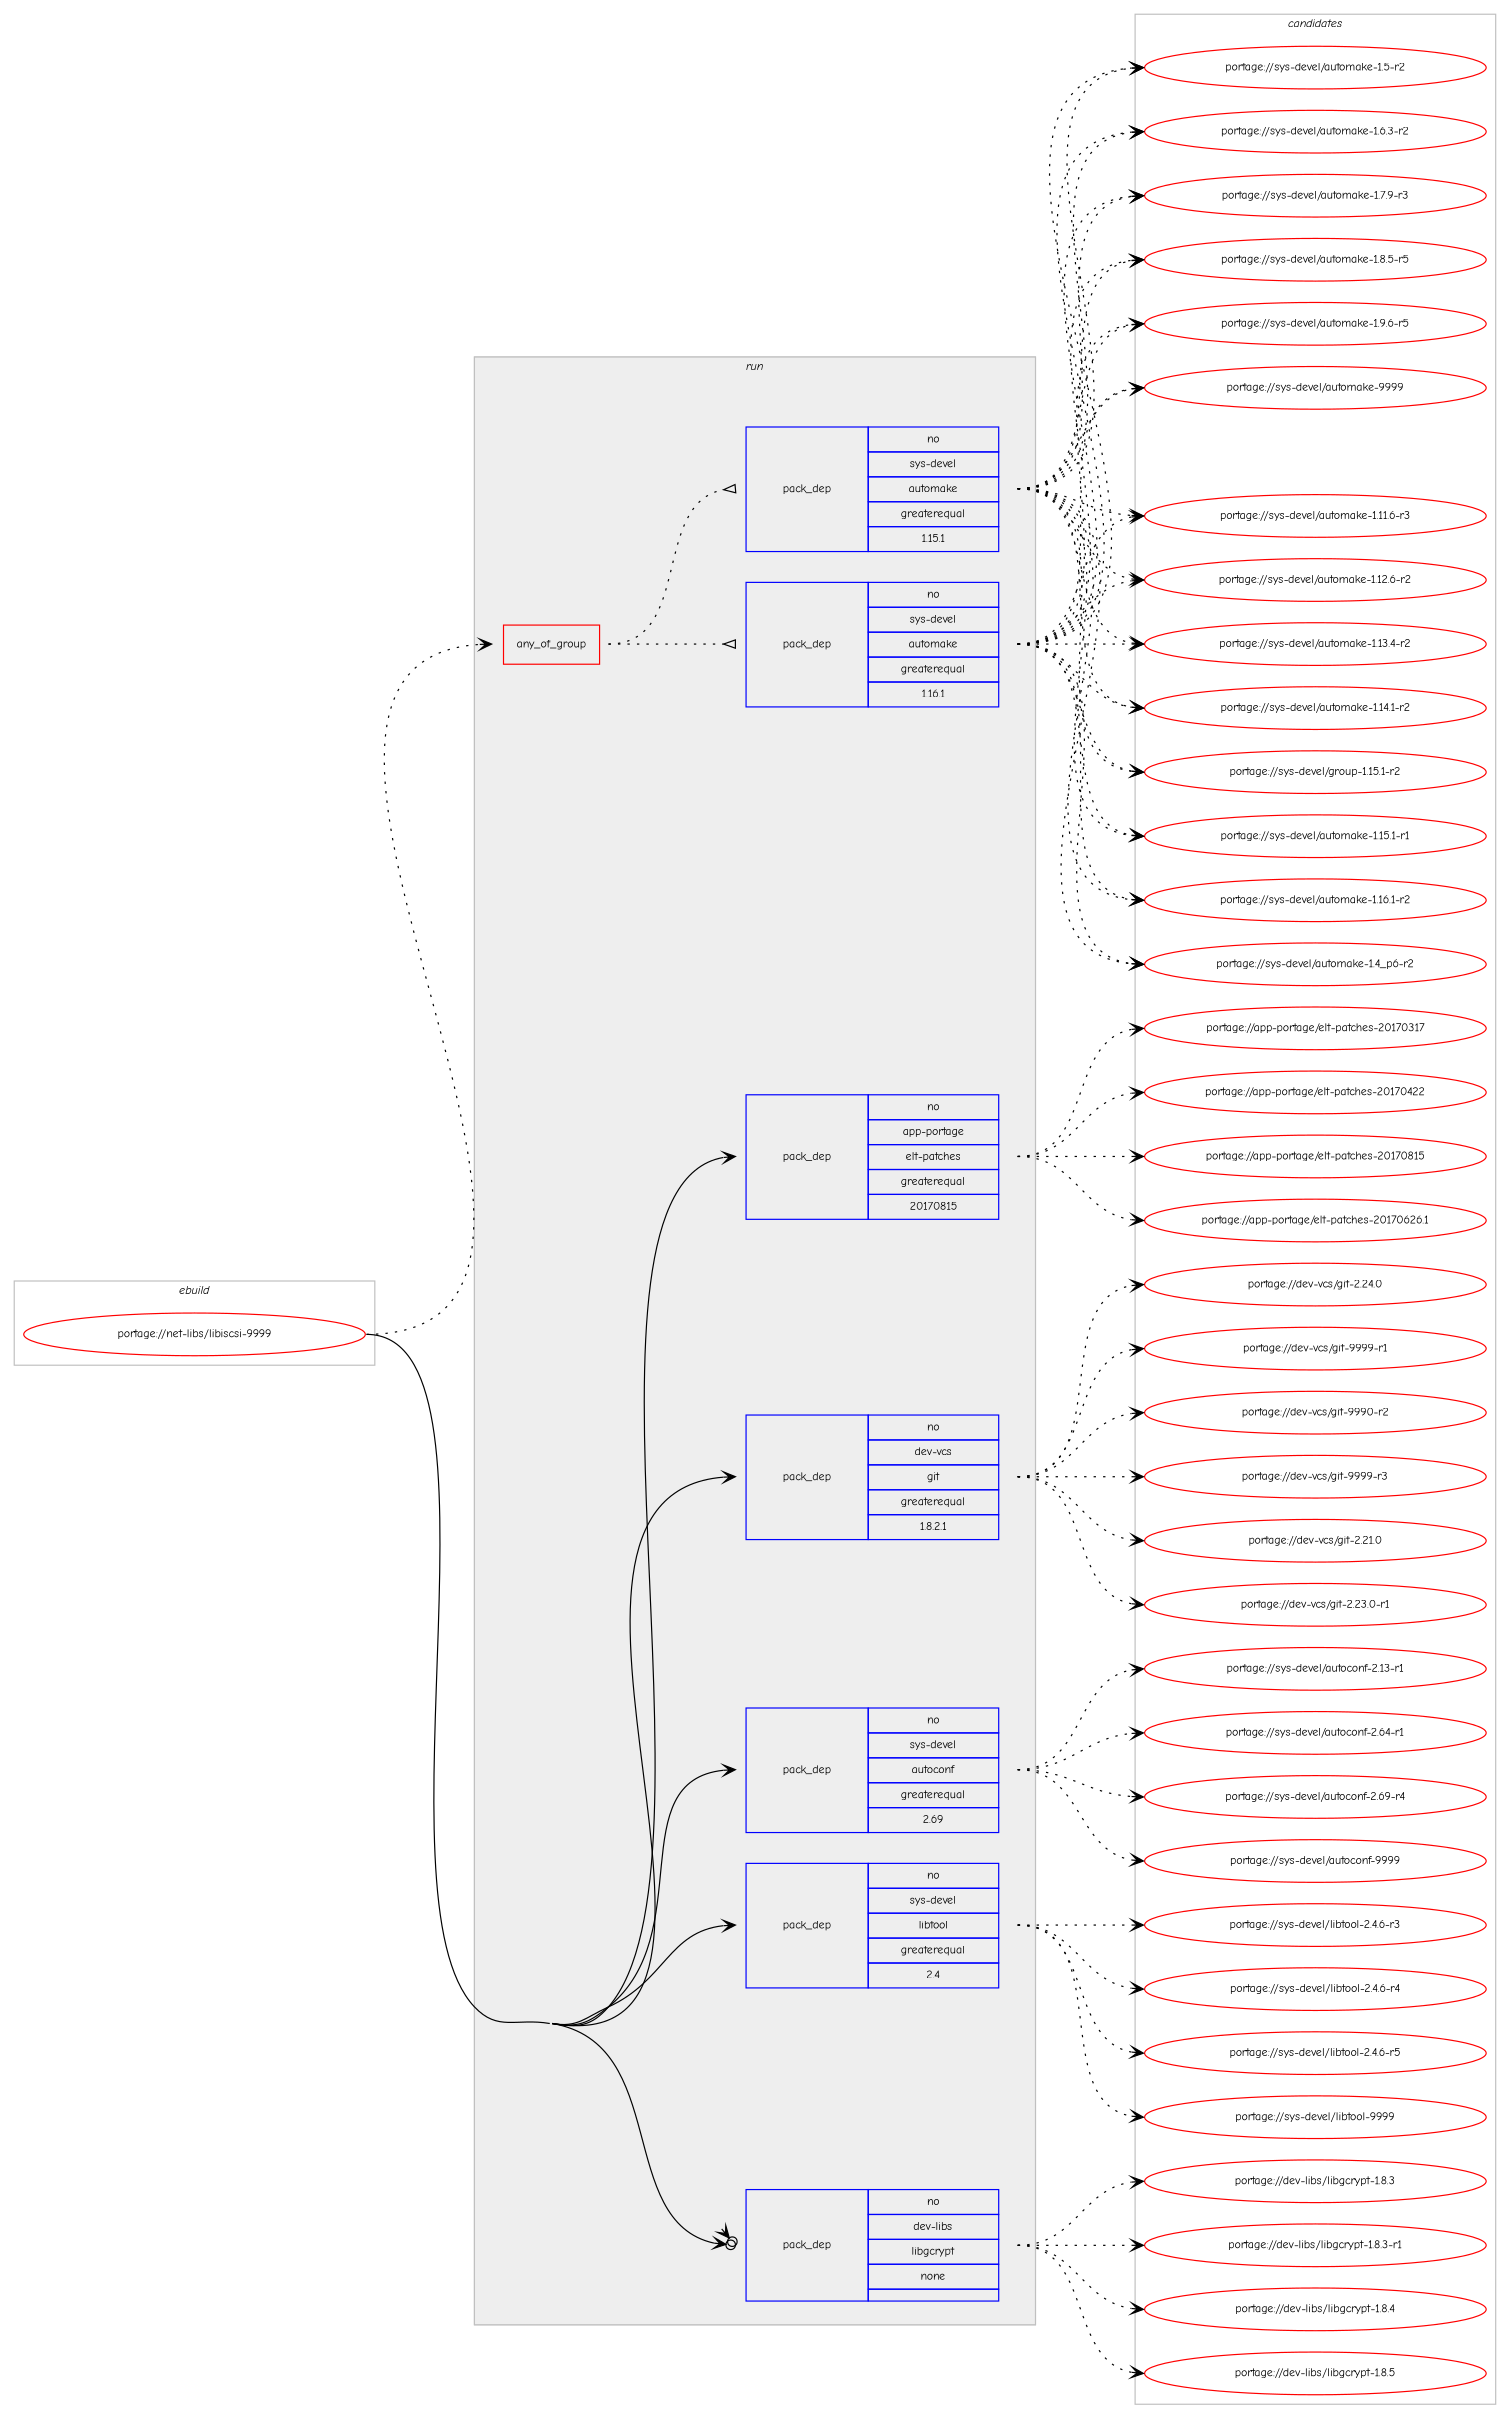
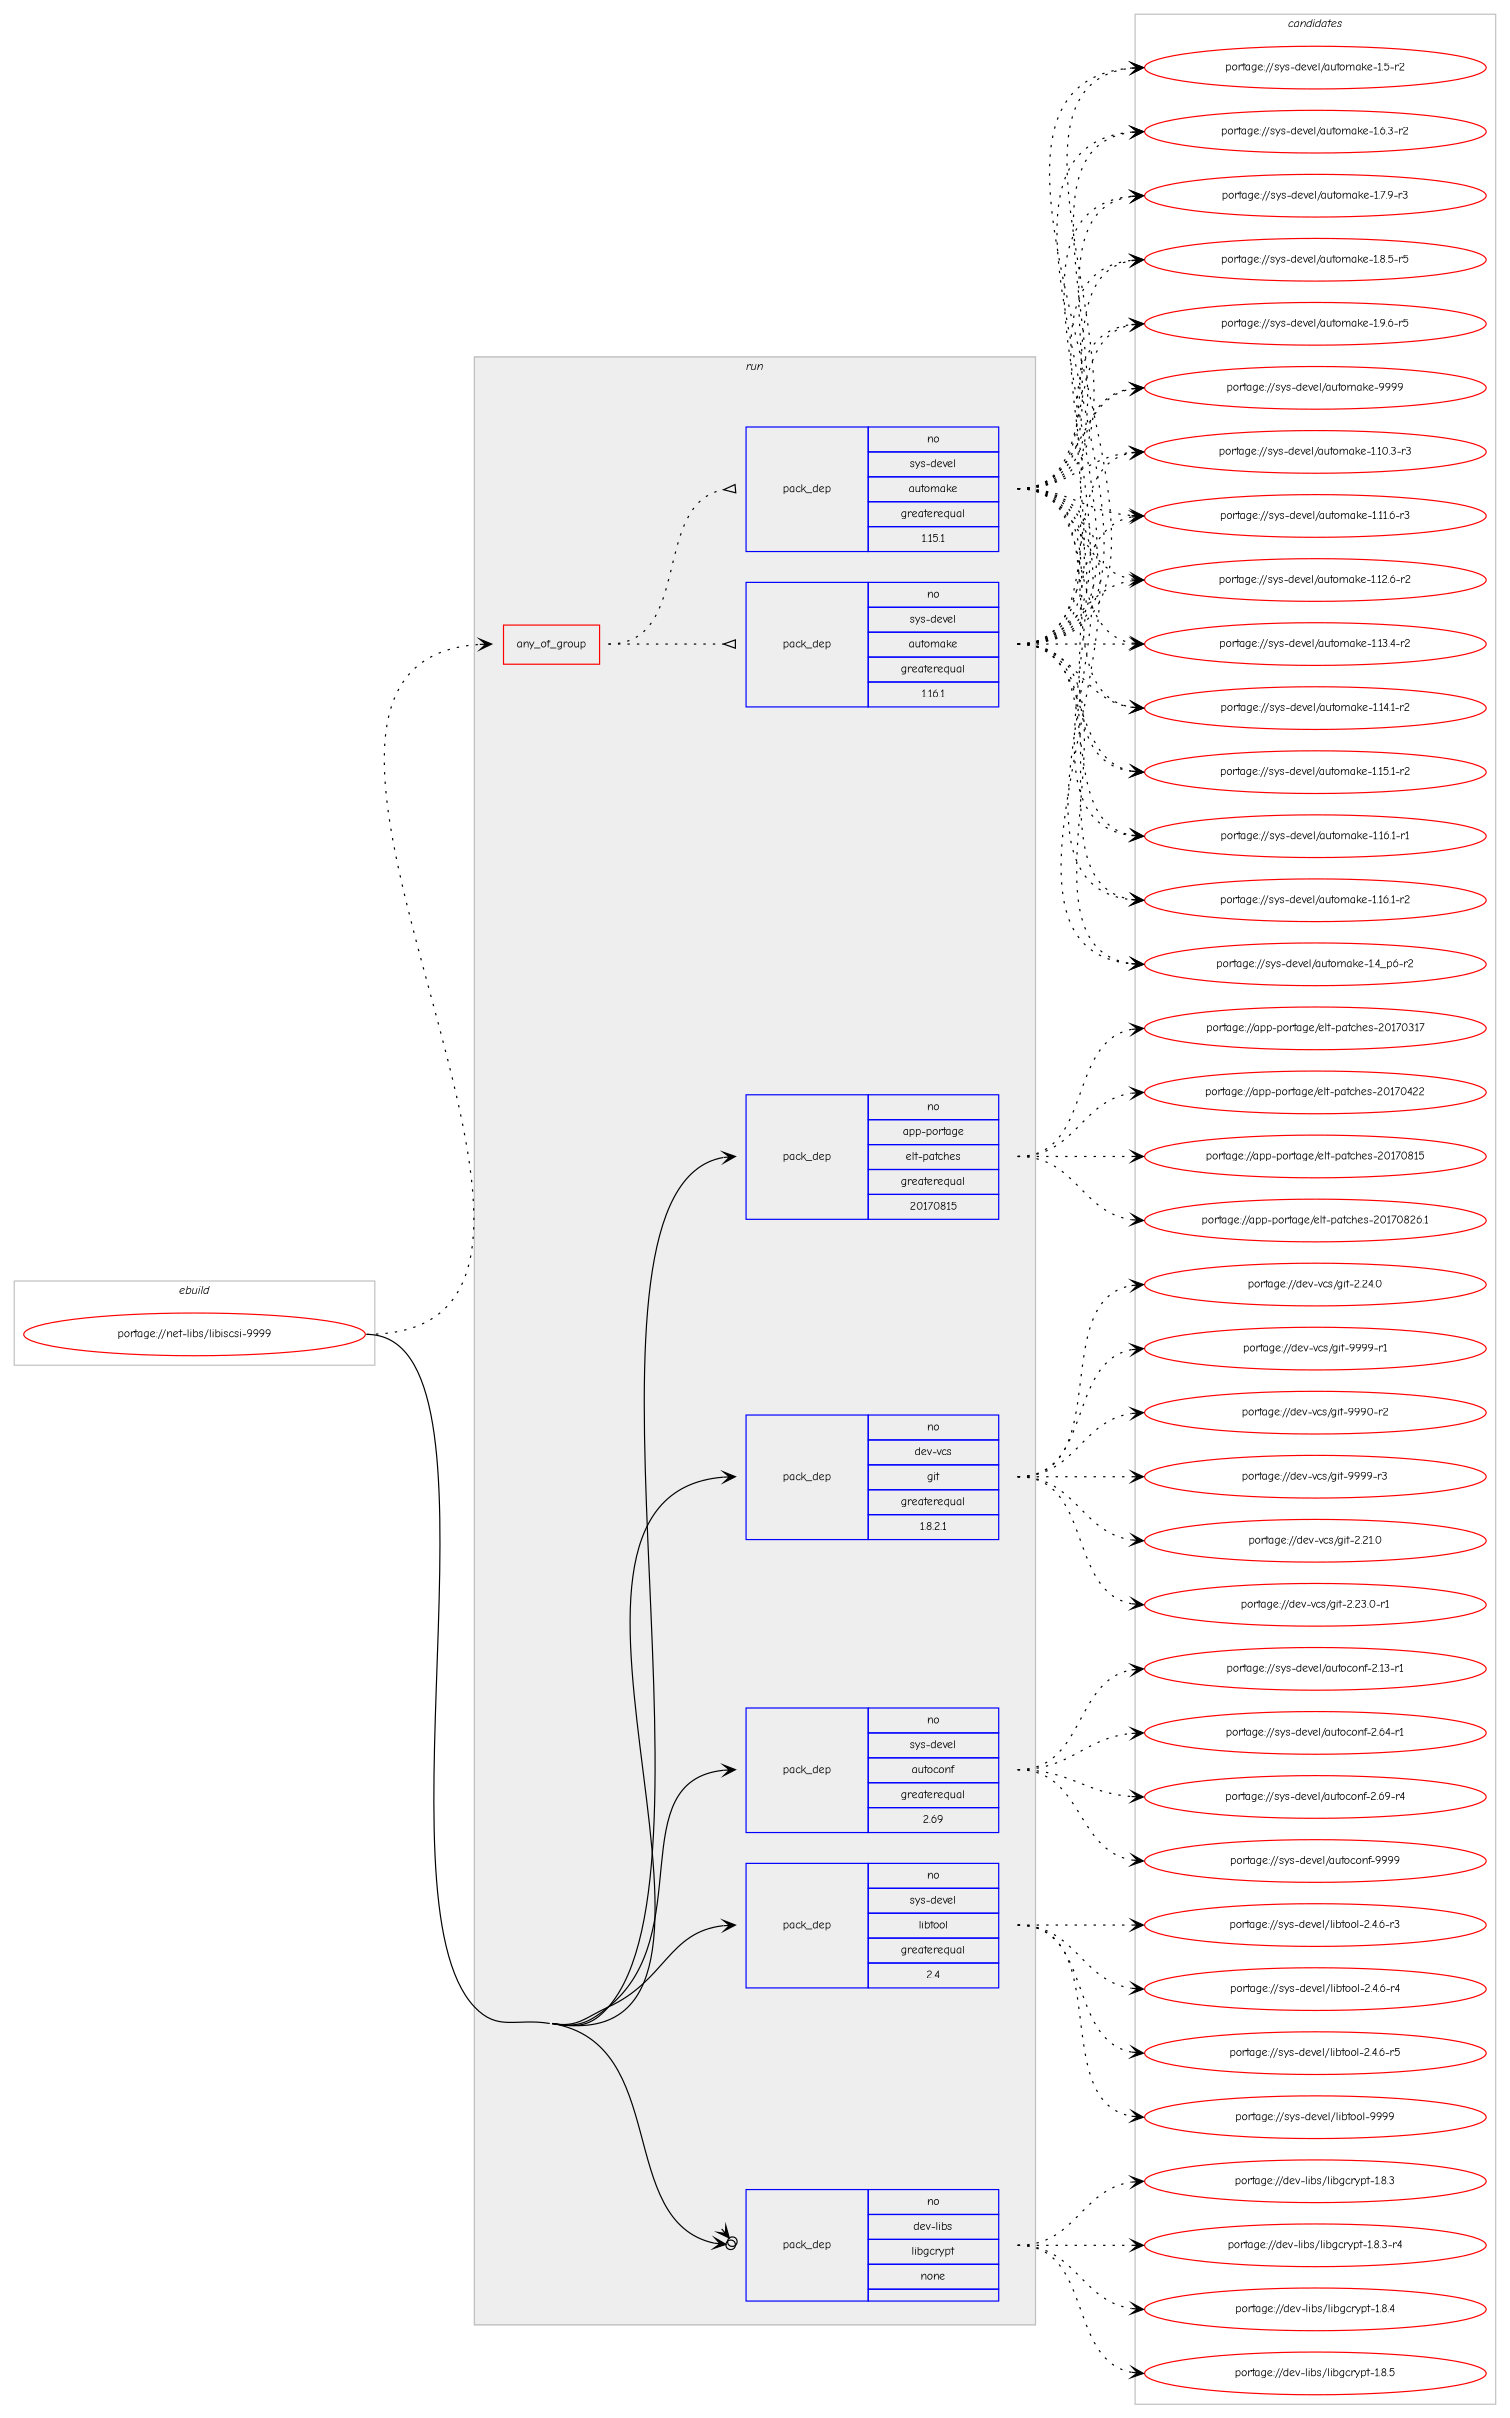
node "portage://sys-devel/automake-1.10.3-r3": added
node "portage://sys-devel/group-1.15.1-r2": label "portage://sys-devel/group-1.15.1-r2" -> "portage://sys-devel/automake-1.15.1-r2"
node "portage://sys-devel/automake-1.15.1-r1": label "portage://sys-devel/automake-1.15.1-r1" -> "portage://sys-devel/automake-1.16.1-r1"
node "portage://app-portage/elt-patches-20170626.1": label "portage://app-portage/elt-patches-20170626.1" -> "portage://app-portage/elt-patches-20170826.1"
node "portage://dev-libs/libgcrypt-1.8.3-r1": label "portage://dev-libs/libgcrypt-1.8.3-r1" -> "portage://dev-libs/libgcrypt-1.8.3-r4"
